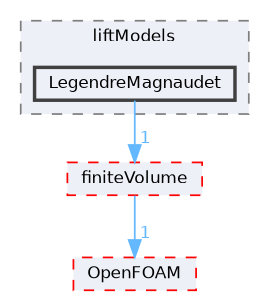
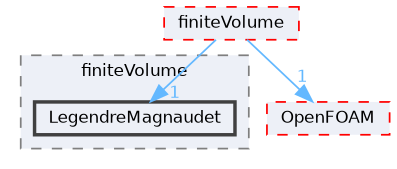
cluster "liftModels": label "liftModels" -> "finiteVolume"
edge "LegendreMagnaudet" -> "finiteVolume": reversed
